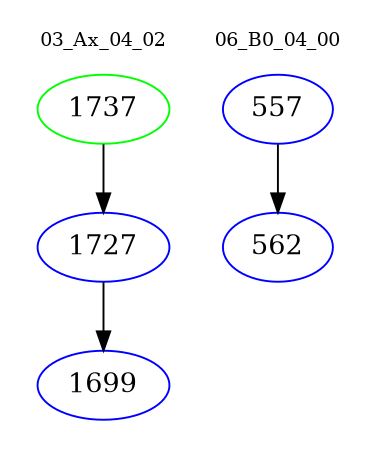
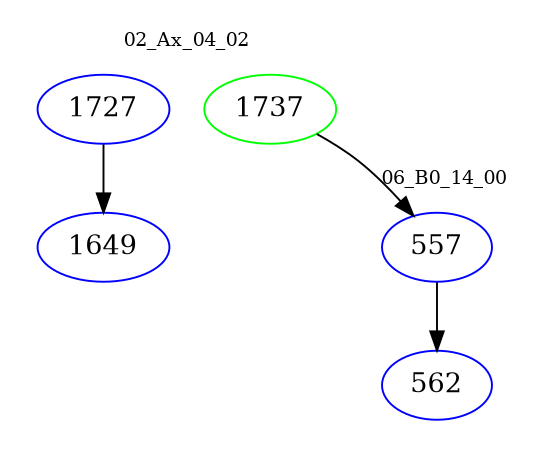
cluster "03_Ax_04_02": label "03_Ax_04_02" -> "02_Ax_04_02"
cluster "06_B0_04_00": label "06_B0_04_00" -> "06_B0_14_00"
edge "1737" -> "1727": now "1737" -> "557"
node "1699": label "1699" -> "1649"
